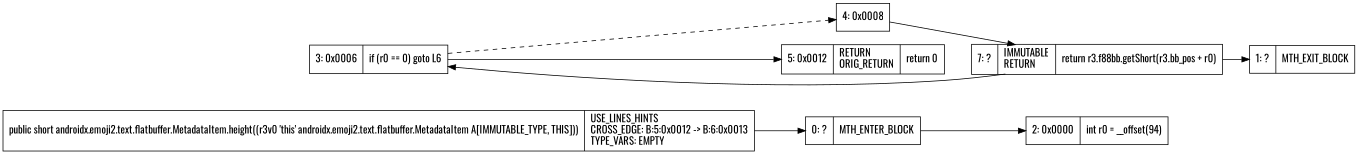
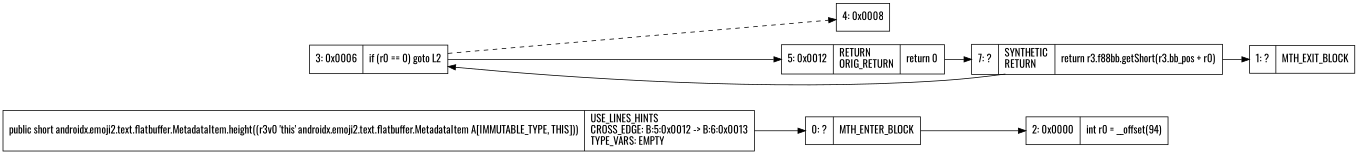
edge "4: 0x0008" -> "7: ?": now "5: 0x0012" -> "7: ?"
node "7: ?": text "IMMUTABLE" -> "SYNTHETIC"
node "3: 0x0006": text "if (r0 == 0) goto L6" -> "if (r0 == 0) goto L2"
